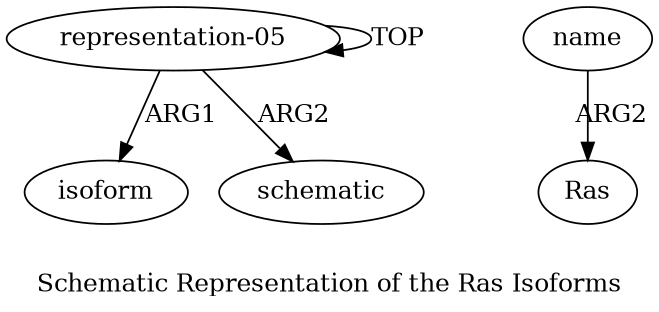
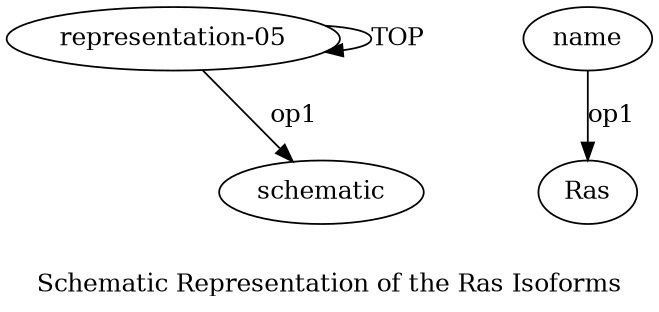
edge "representation-05" -> "schematic": label "ARG2" -> "op1"
edge "name" -> "Ras": label "ARG2" -> "op1"
node "isoform": removed
